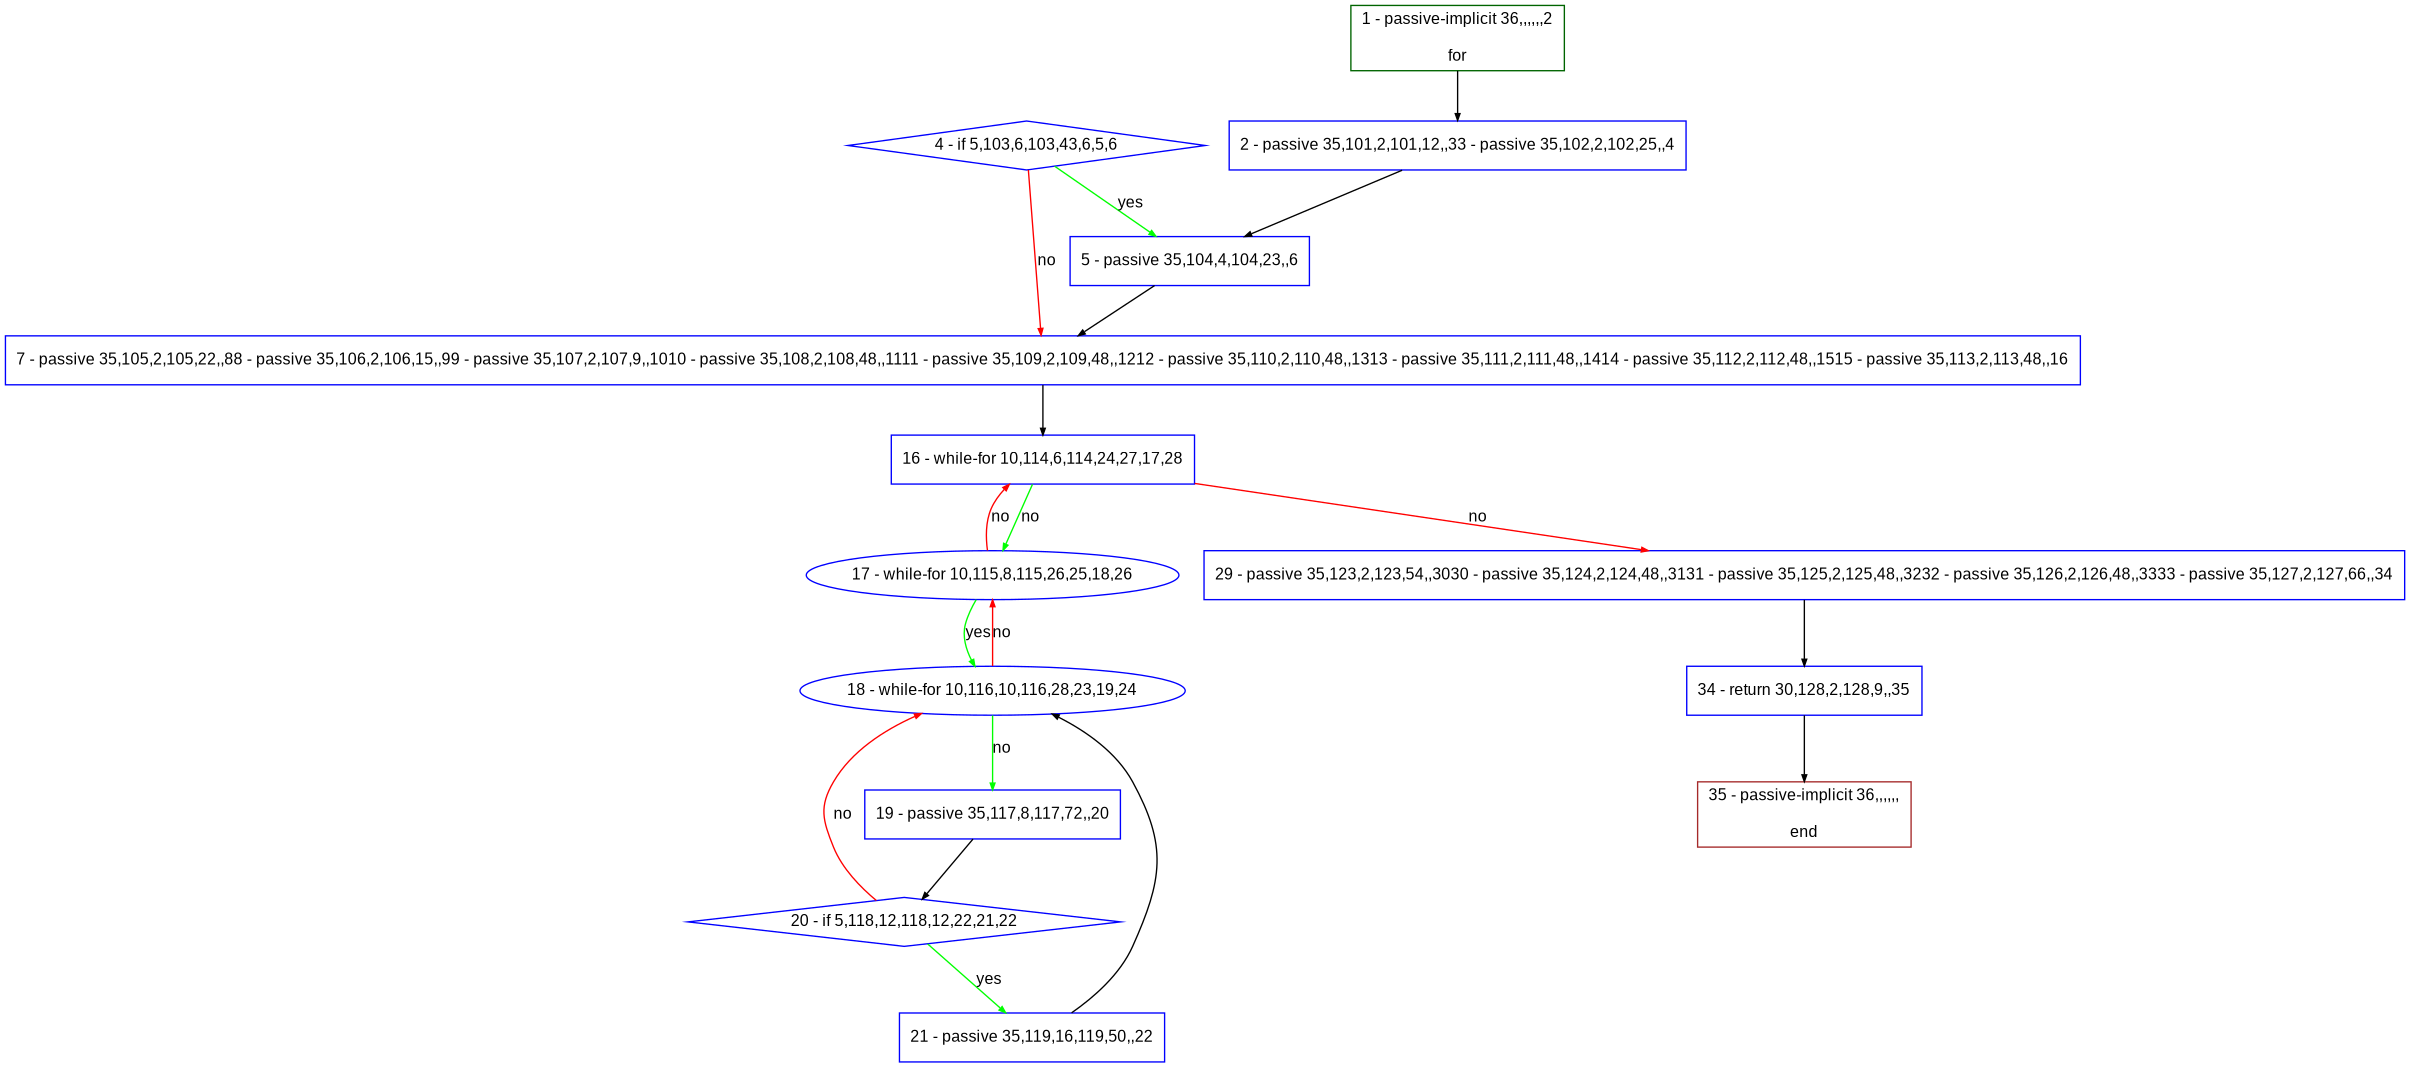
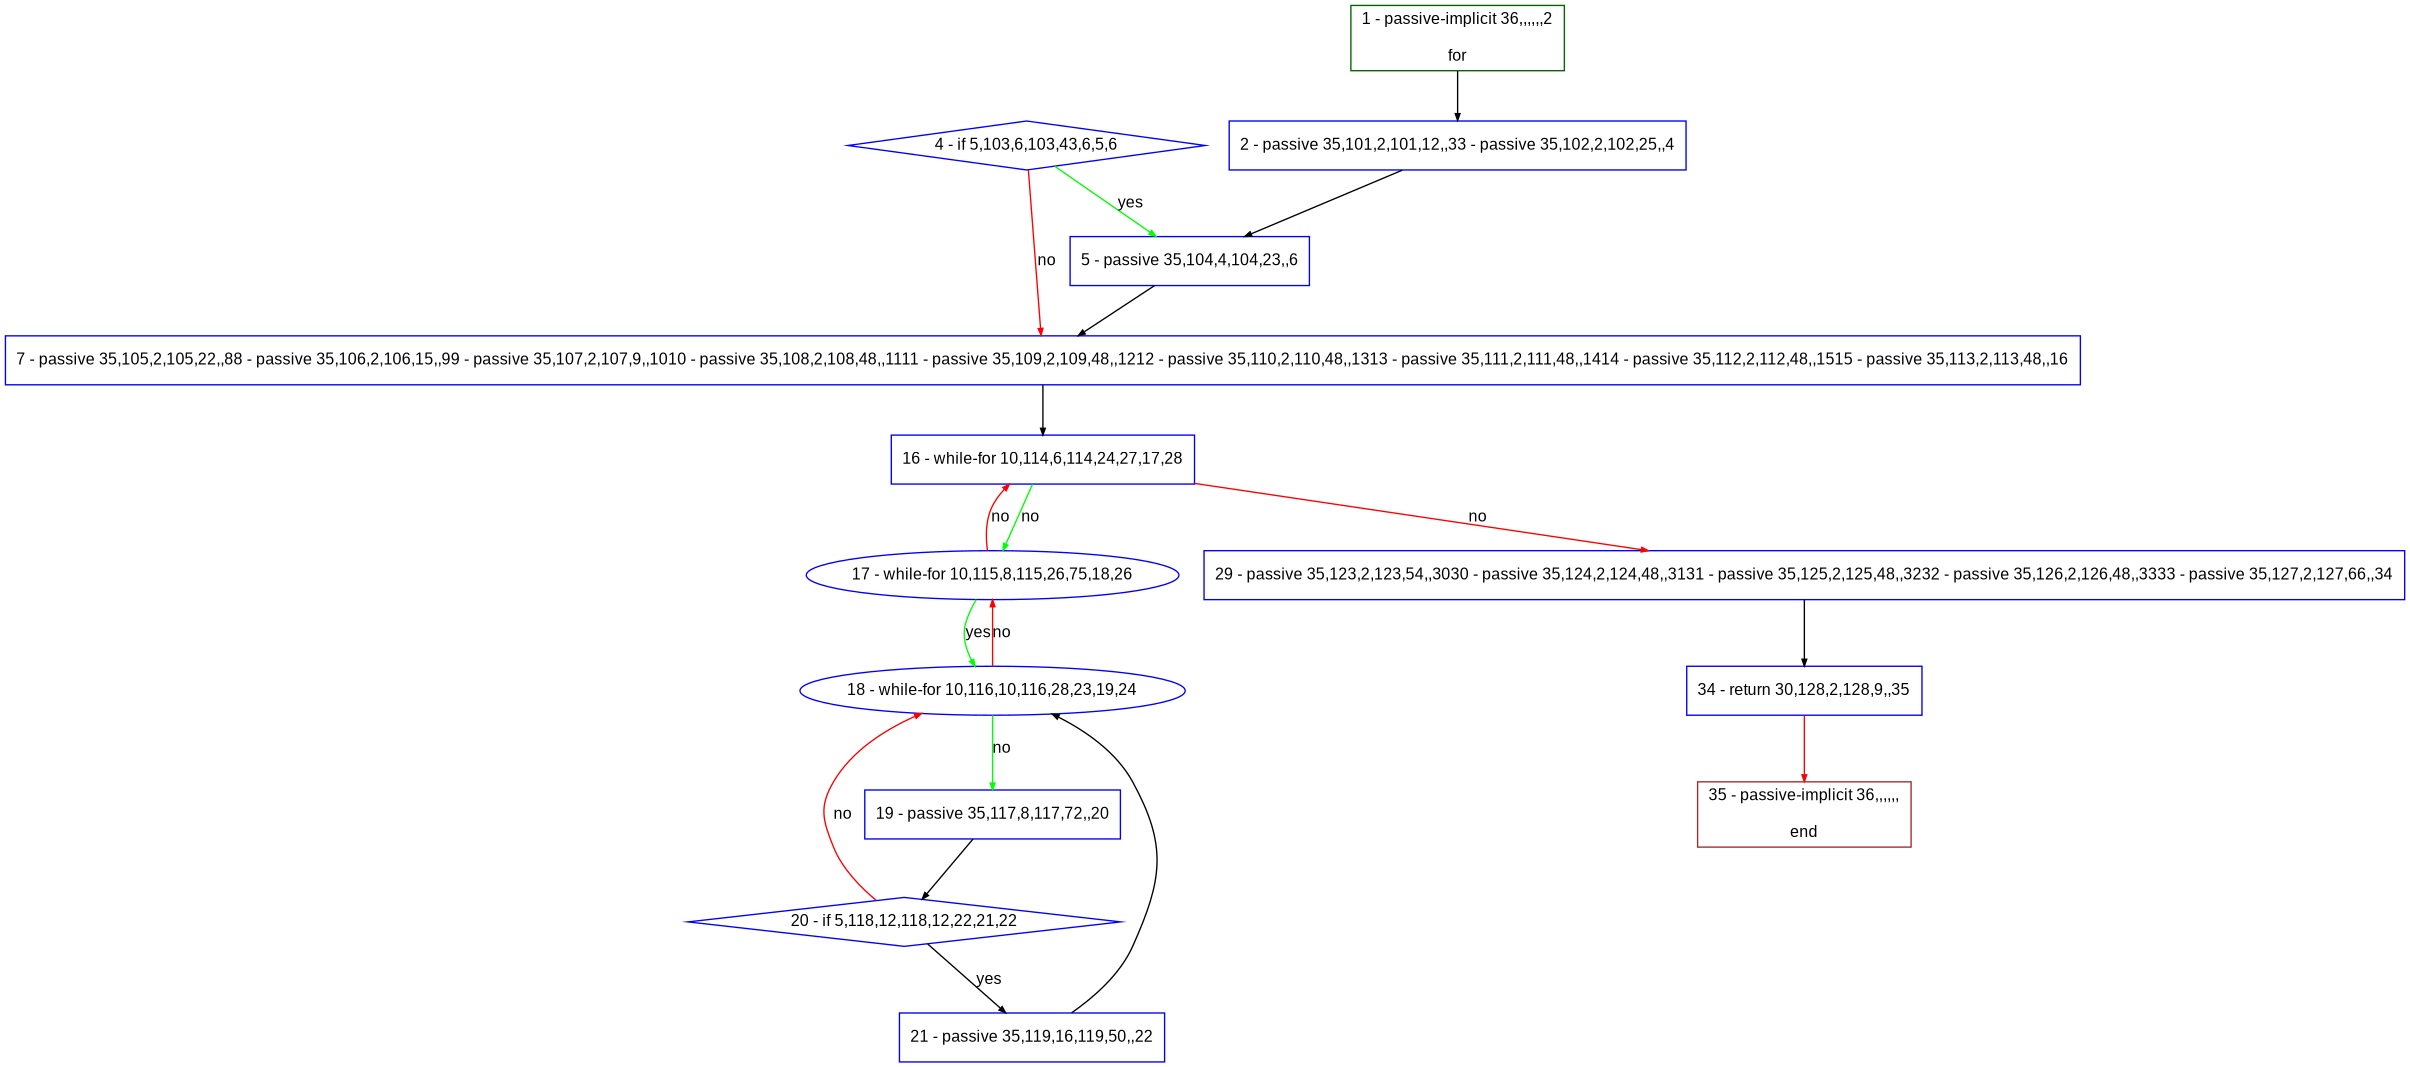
node "17 - while-for 10,115,8,115,26,25,18,26": label "17 - while-for 10,115,8,115,26,25,18,26" -> "17 - while-for 10,115,8,115,26,75,18,26"
edge "34 - return 30,128,2,128,9,,35" -> "35 - passive-implicit 36,,,,,, end": color #000000 -> #ff0000
edge "20 - if 5,118,12,118,12,22,21,22" -> "21 - passive 35,119,16,119,50,,22": color #00ff00 -> #000000
